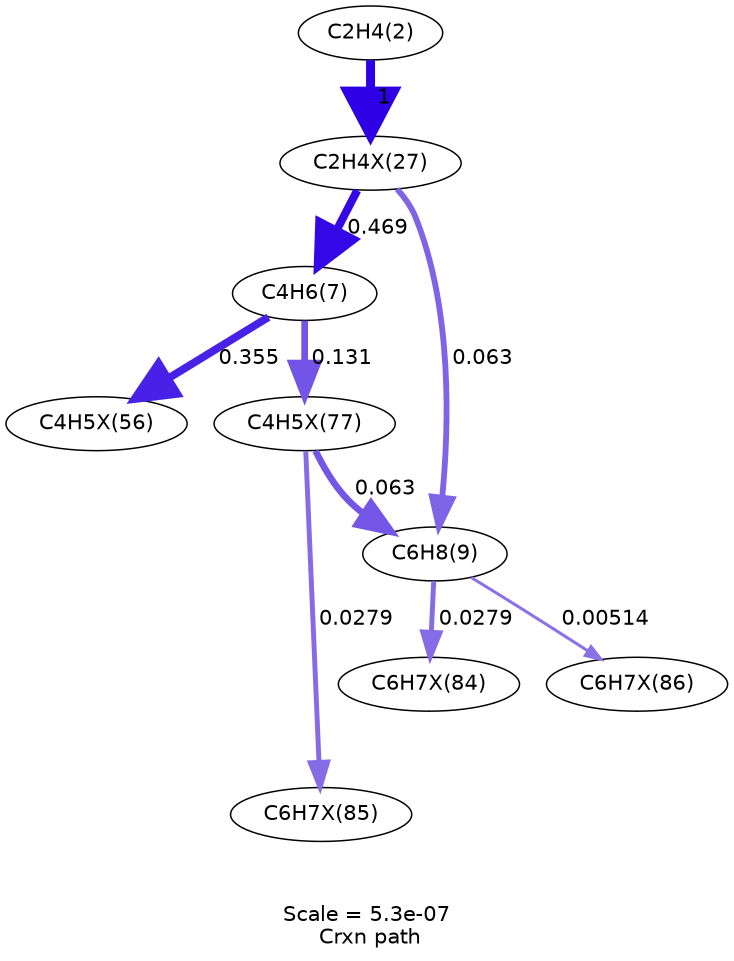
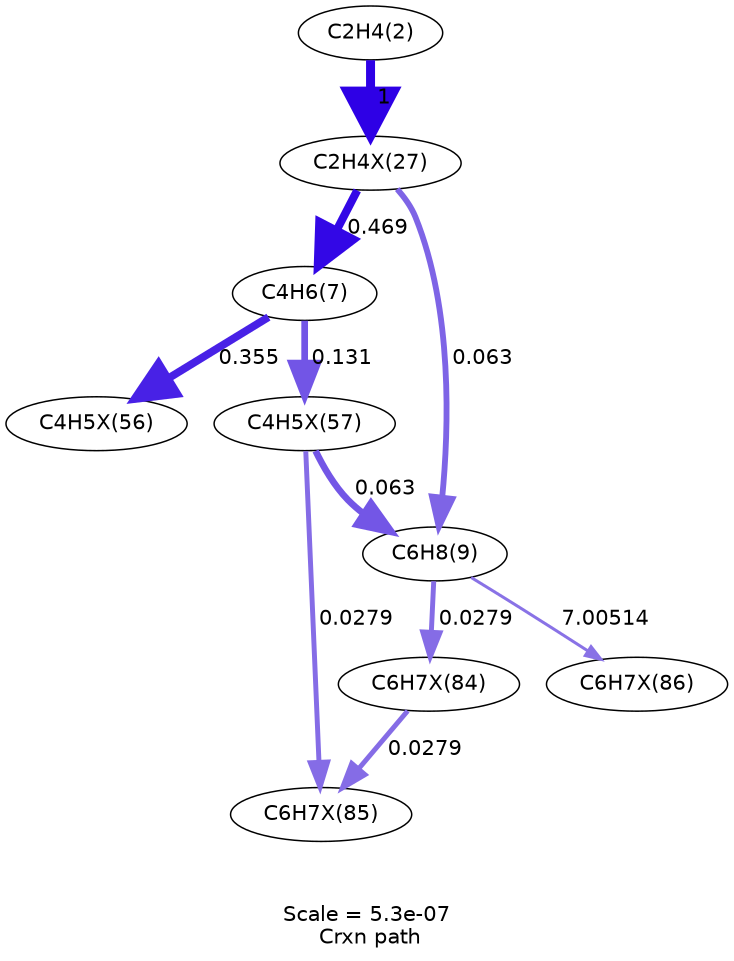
node "C4H5X(77)": label "C4H5X(77)" -> "C4H5X(57)"
edge "C6H8(9)" -> "C6H7X(86)": label " 0.00514" -> " 7.00514"
edge "C6H7X(84)" -> "C6H7X(85)": added, label "0.0279"
